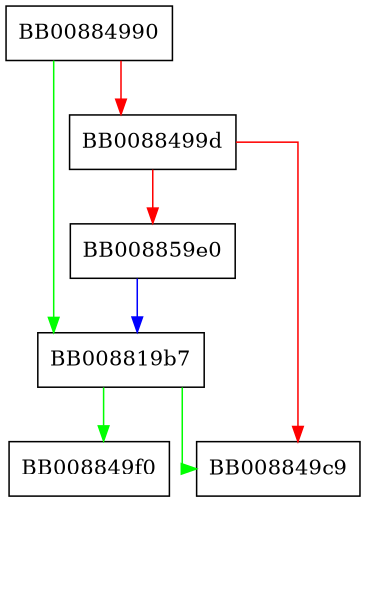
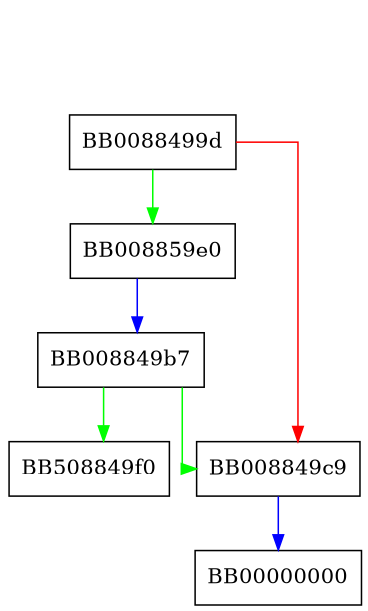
node "BB00884990": removed
edge "BB0088499d" -> "BB008859e0": color red -> green
node "BB008819b7": label "BB008819b7" -> "BB008849b7"
node "BB008849f0": label "BB008849f0" -> "BB508849f0"
node "BB00000000": added
